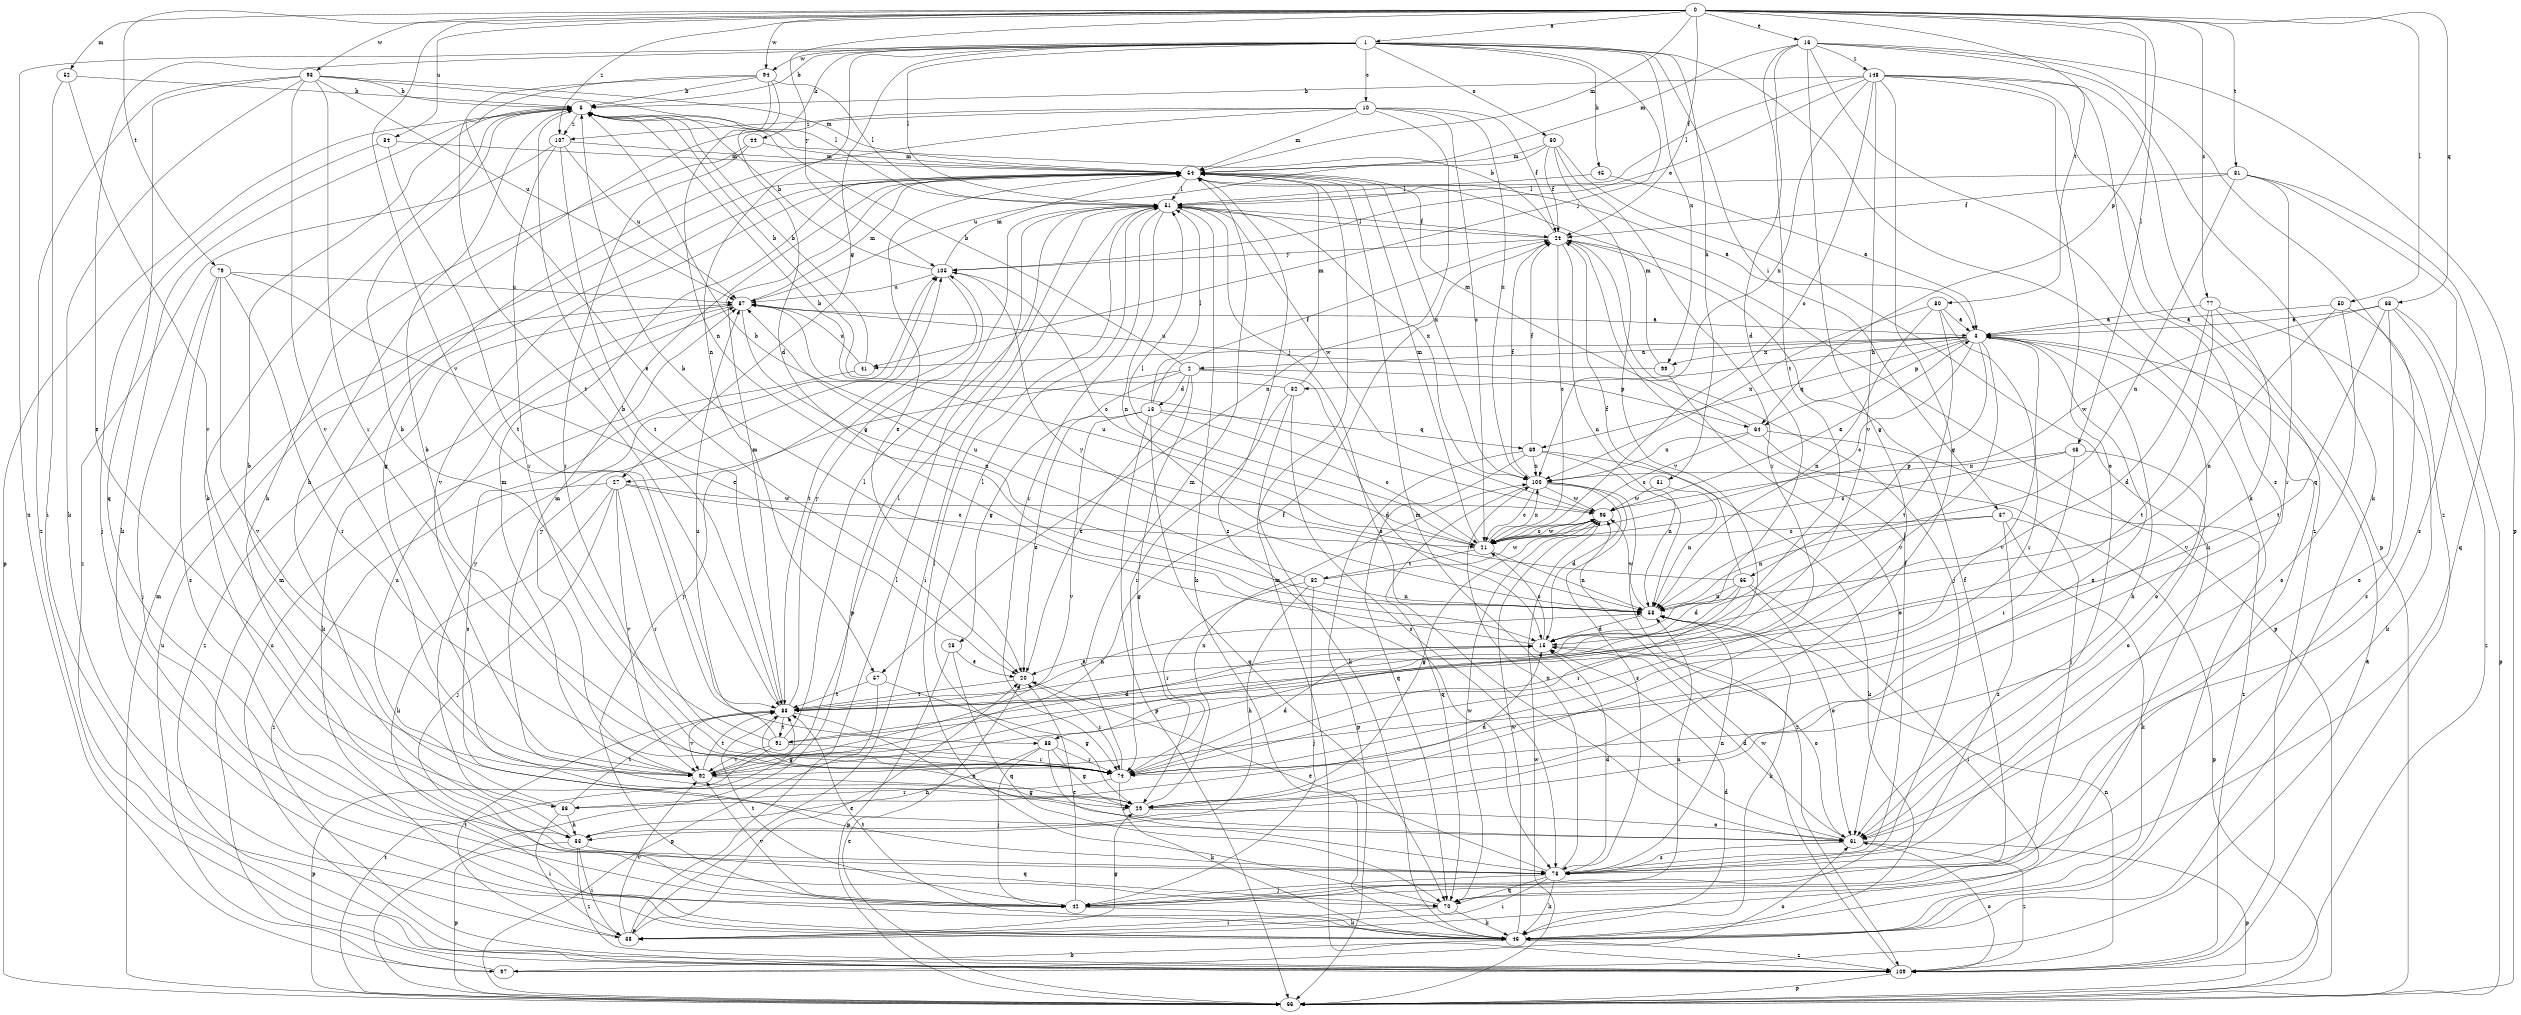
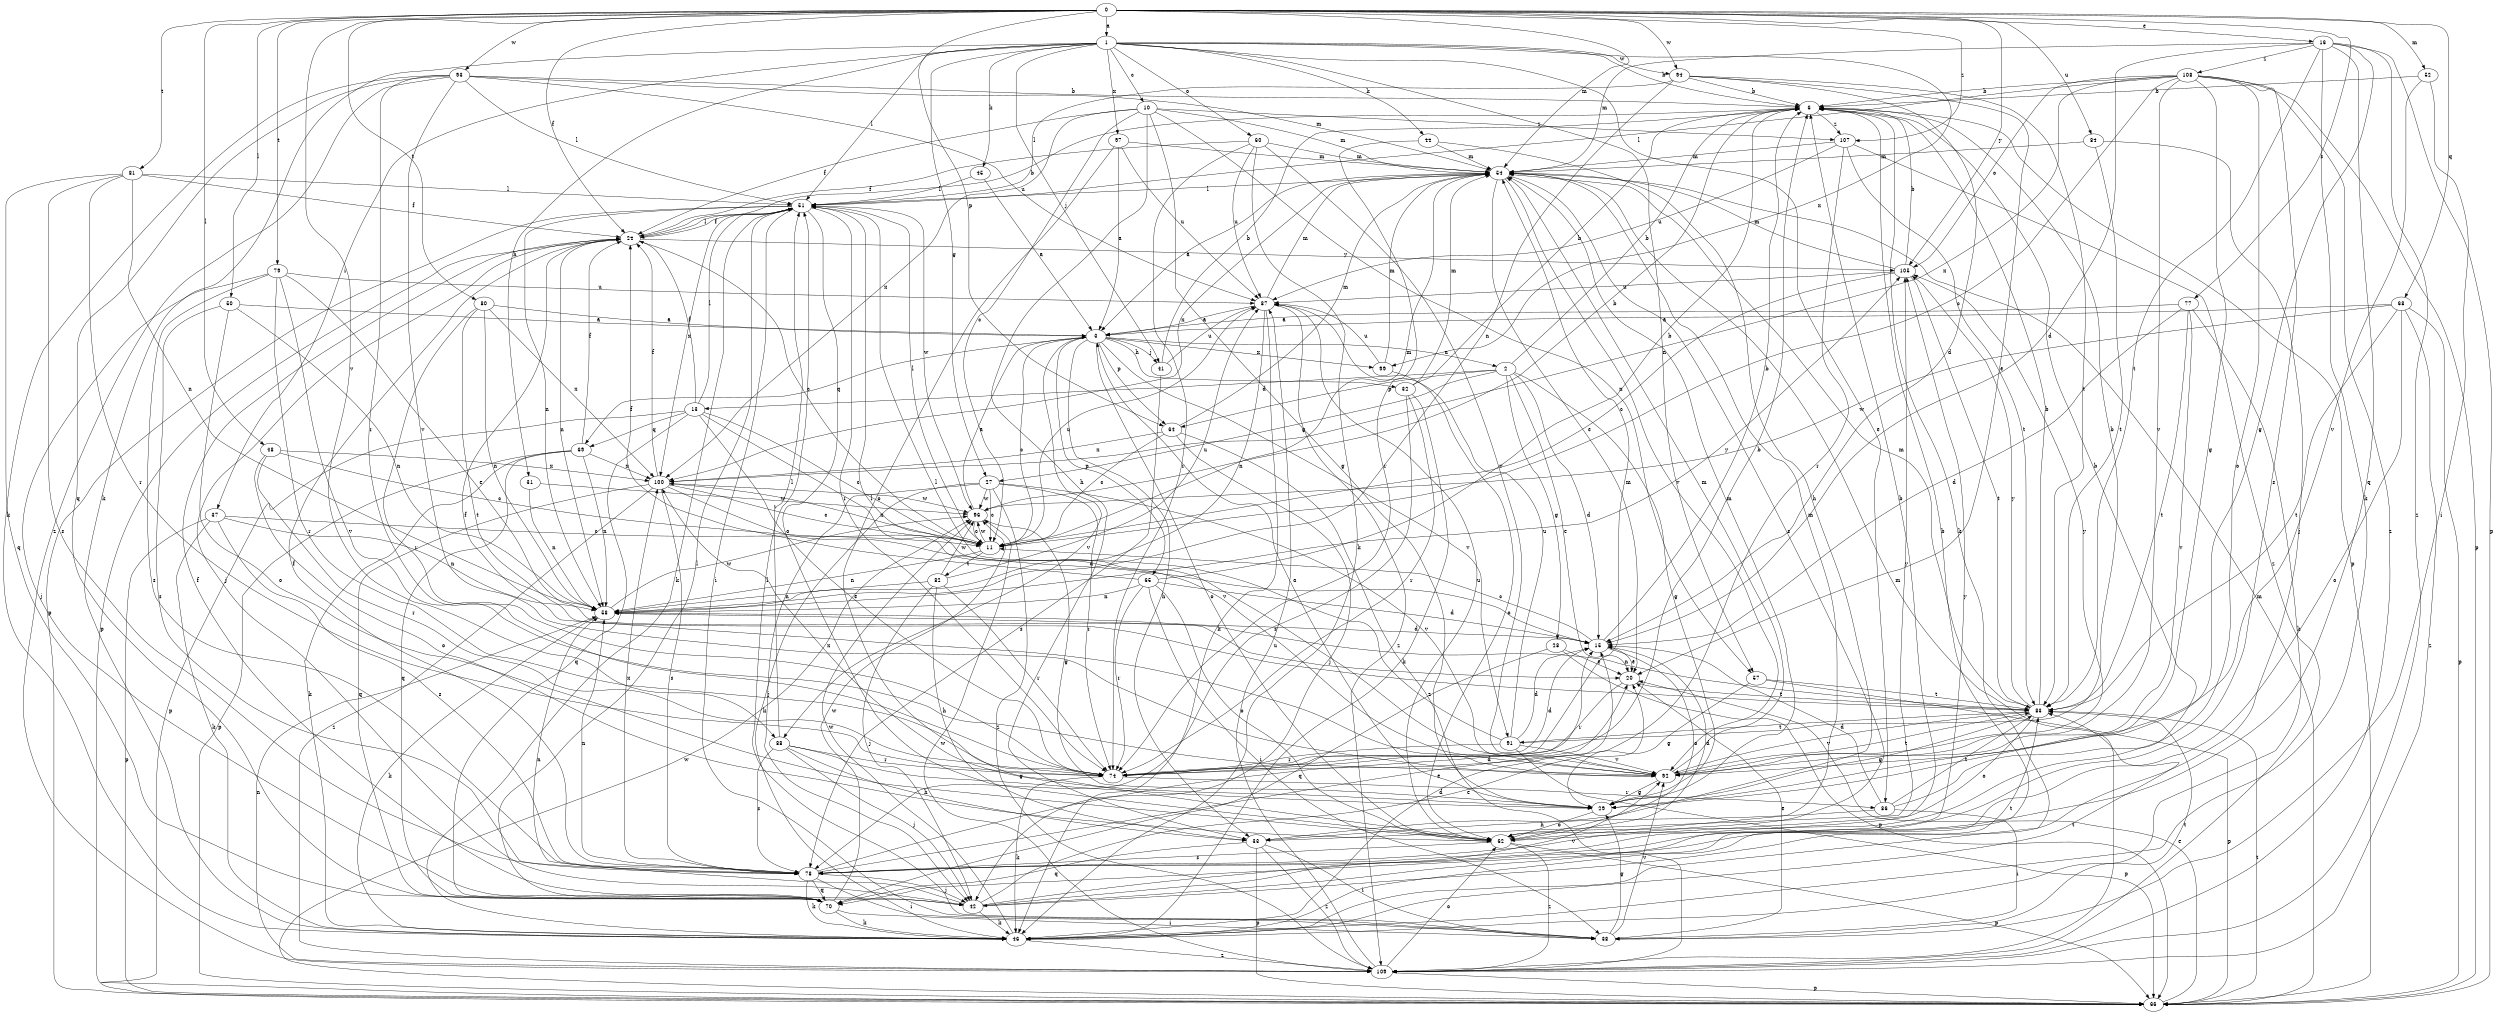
node "148": label "148" -> "108"
edge "13" -> "20": now "13" -> "74"
node "21": label "21" -> "11"
node "61": label "61" -> "62"
edge "46" -> "97": now "46" -> "6"
